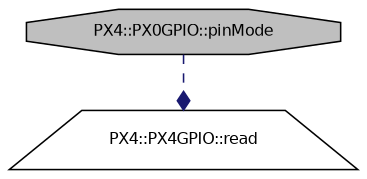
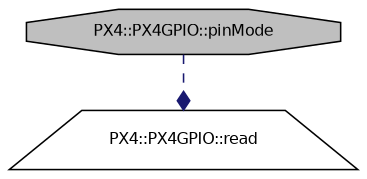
node "PX4::PX0GPIO::pinMode": label "PX4::PX0GPIO::pinMode" -> "PX4::PX4GPIO::pinMode"
